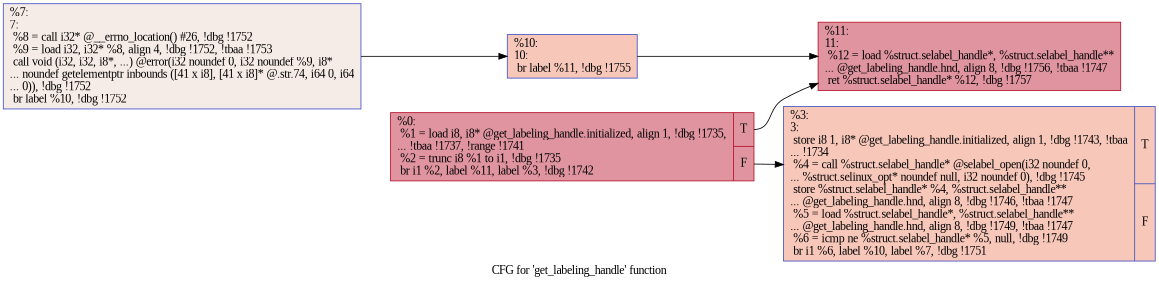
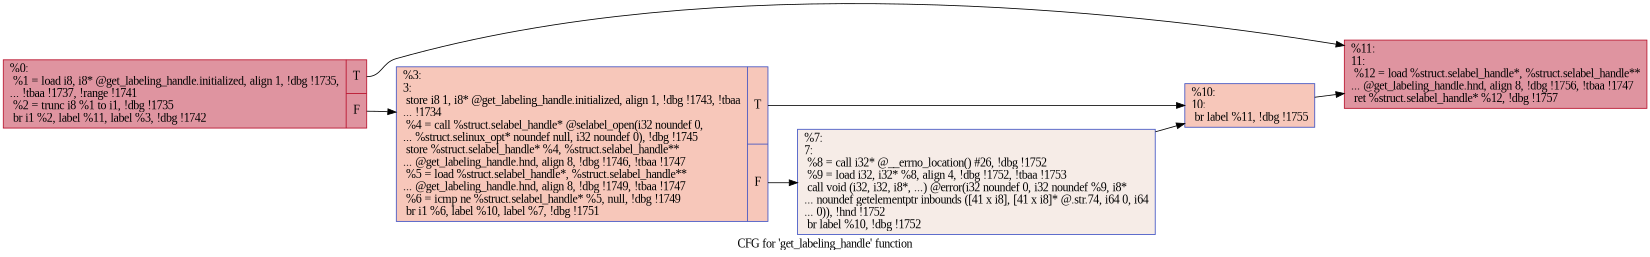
node "%7:": text "... 0)), !dbg !1752" -> "... 0)), !hnd !1752"
edge "%3:" -> "%10:": added
edge "%3:" -> "%7:": added
